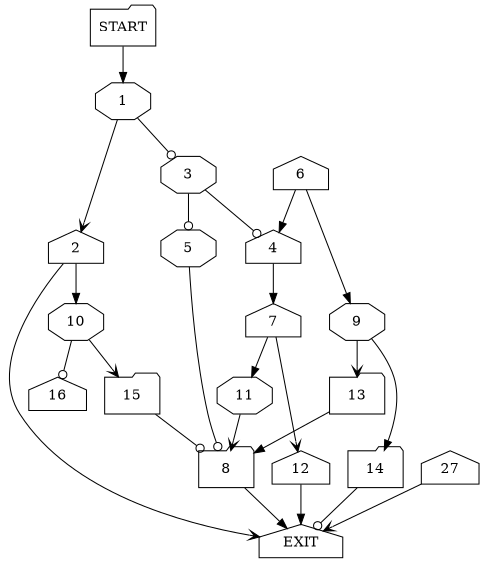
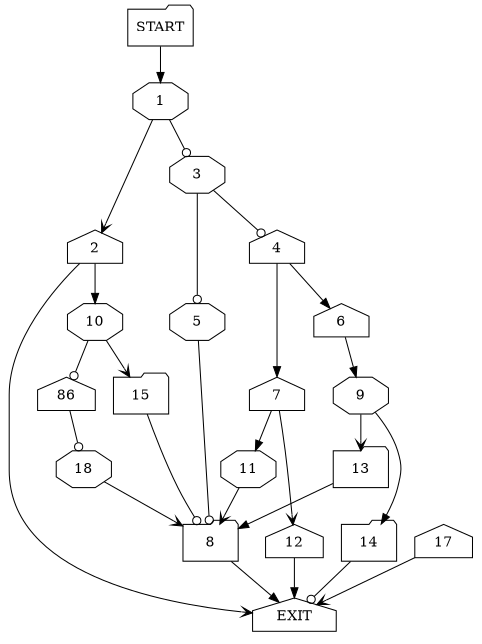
edge "6" -> "4": reversed
node "16": label "16" -> "86"
node "18": added
node "27": label "27" -> "17"
